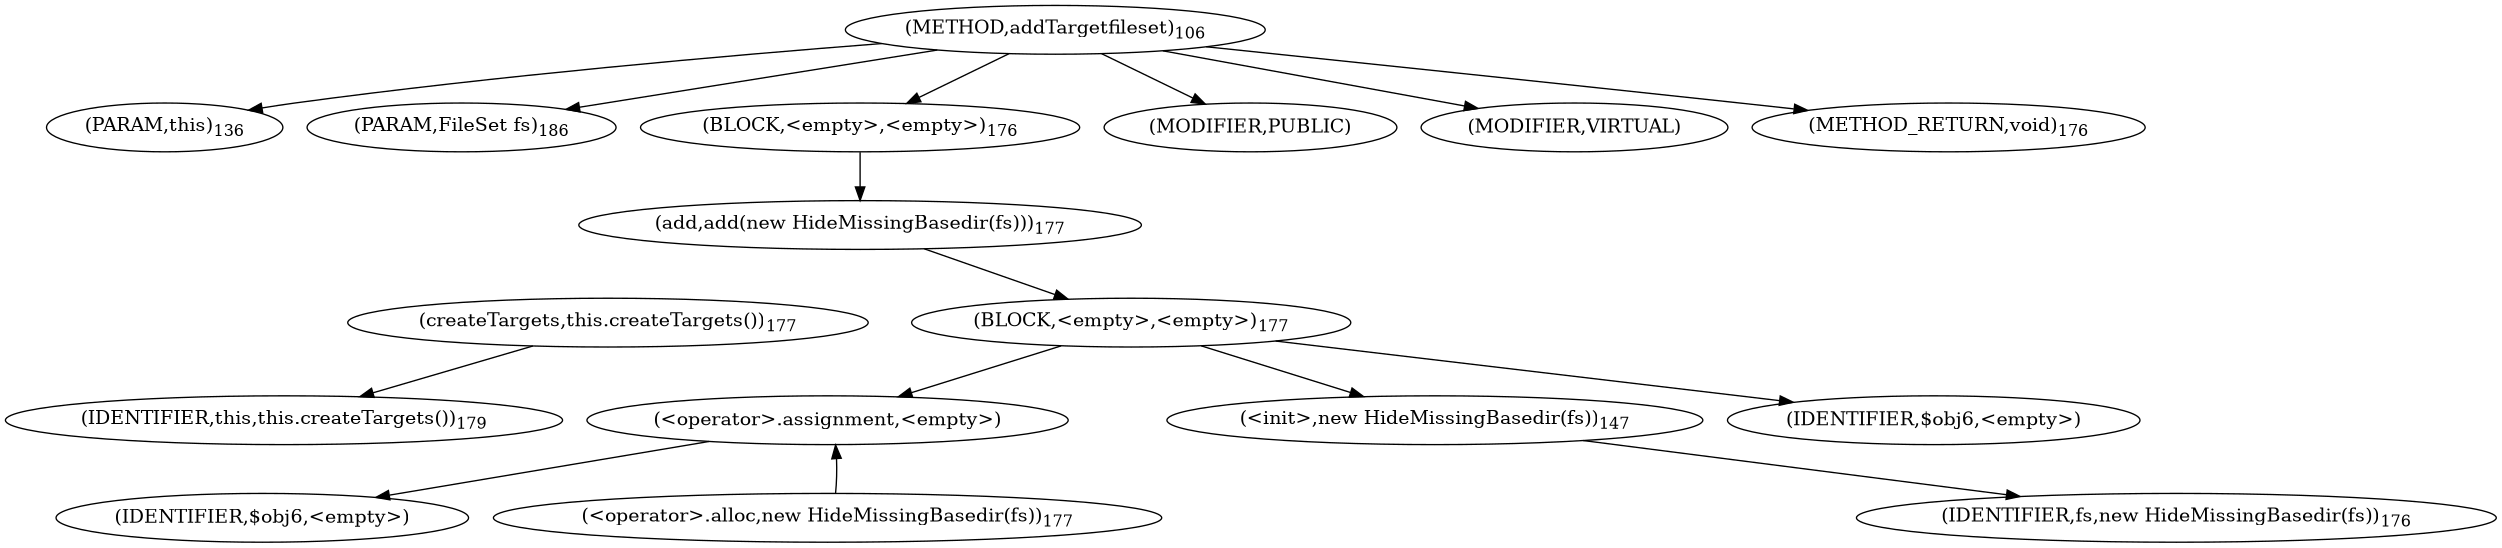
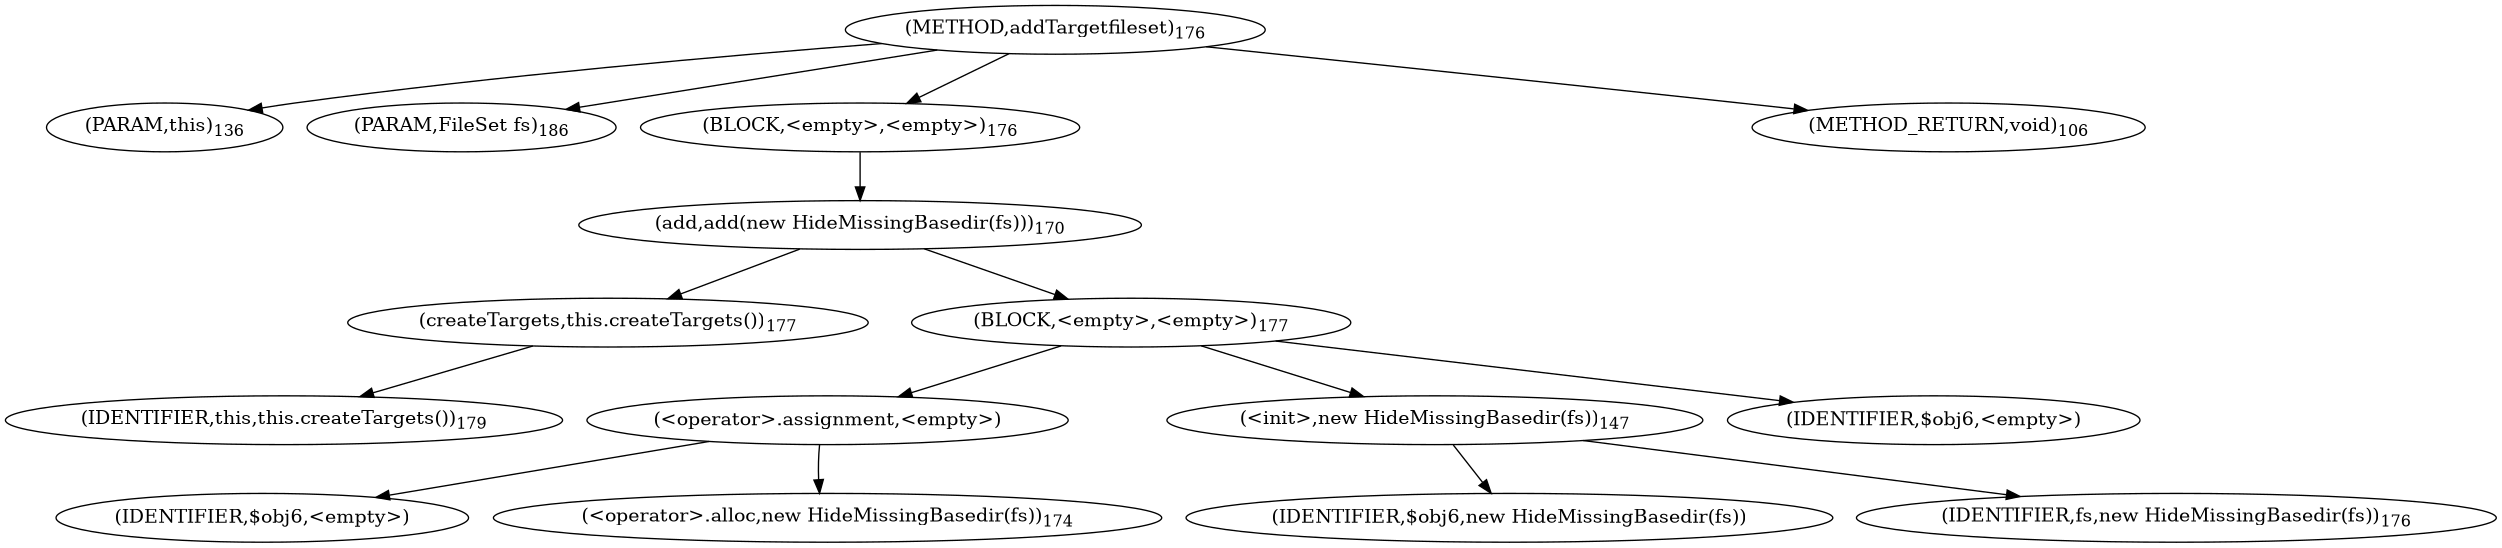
node "(METHOD,addTargetfileset)": text "106" -> "176"
node "(METHOD_RETURN,void)": text "176" -> "106"
node "(MODIFIER,PUBLIC)": removed
node "(MODIFIER,VIRTUAL)": removed
node "(add,add(new HideMissingBasedir(fs)))": text "177" -> "170"
edge "(add,add(new HideMissingBasedir(fs)))" -> "(createTargets,this.createTargets())": added
edge "(<operator>.alloc,new HideMissingBasedir(fs))" -> "(<operator>.assignment,<empty>)": reversed
node "(<operator>.alloc,new HideMissingBasedir(fs))": text "177" -> "174"
node "(IDENTIFIER,$obj6,new HideMissingBasedir(fs))": added
